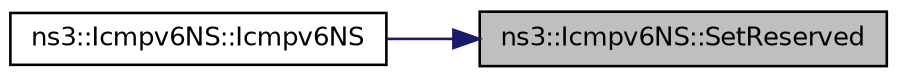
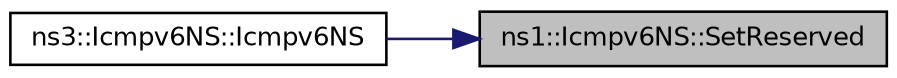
node "ns3::Icmpv6NS::SetReserved": label "ns3::Icmpv6NS::SetReserved" -> "ns1::Icmpv6NS::SetReserved"
